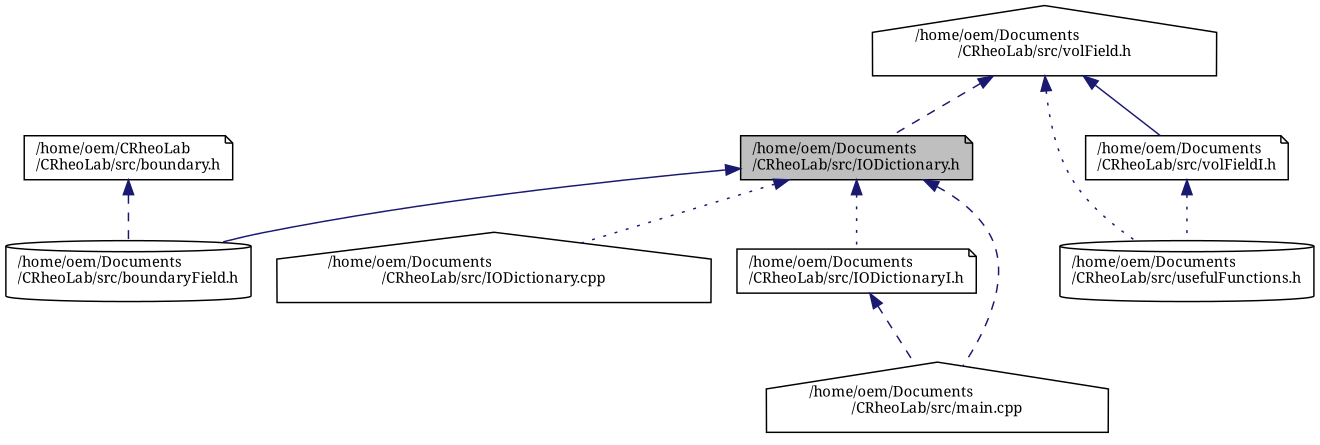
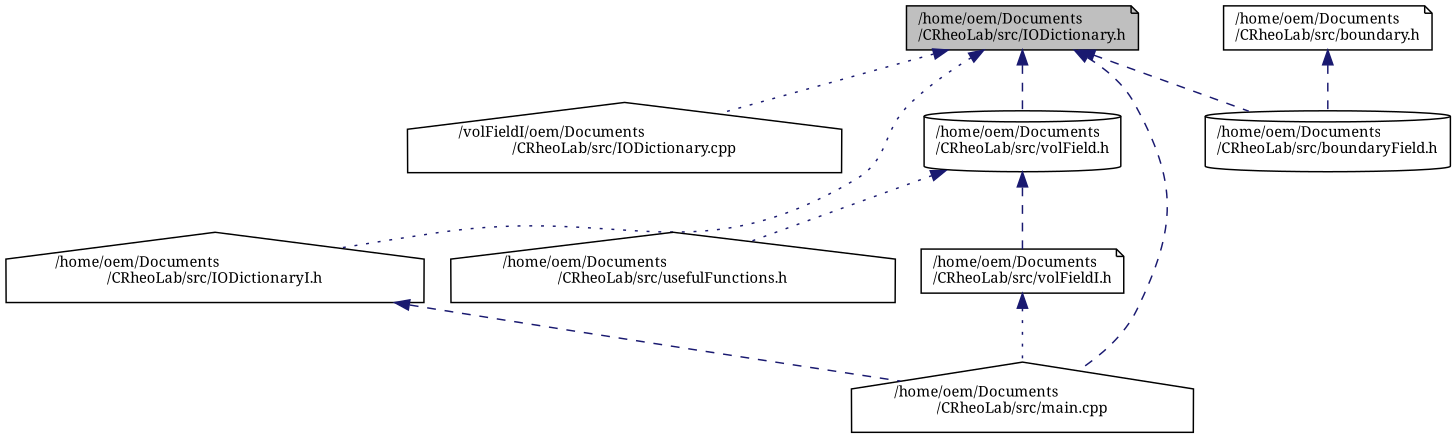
node "/home/oem/Documents /CRheoLab/src/volField.h": shape house -> cylinder
edge "/home/oem/Documents /CRheoLab/src/IODictionary.h" -> "/home/oem/Documents /CRheoLab/src/volField.h": reversed
edge "/home/oem/Documents /CRheoLab/src/volFieldI.h" -> "/home/oem/Documents /CRheoLab/src/volField.h": style solid -> dashed
node "/home/oem/CRheoLab /CRheoLab/src/boundary.h": label "/home/oem/CRheoLab /CRheoLab/src/boundary.h" -> "/home/oem/Documents /CRheoLab/src/boundary.h"
edge "/home/oem/Documents /CRheoLab/src/boundaryField.h" -> "/home/oem/Documents /CRheoLab/src/IODictionary.h": style solid -> dashed
edge "/home/oem/Documents /CRheoLab/src/usefulFunctions.h" -> "/home/oem/Documents /CRheoLab/src/volFieldI.h": now "/home/oem/Documents /CRheoLab/src/main.cpp" -> "/home/oem/Documents /CRheoLab/src/volFieldI.h"
node "/home/oem/Documents /CRheoLab/src/IODictionary.cpp": label "/home/oem/Documents /CRheoLab/src/IODictionary.cpp" -> "/volFieldI/oem/Documents /CRheoLab/src/IODictionary.cpp"
node "/home/oem/Documents /CRheoLab/src/IODictionaryI.h": shape note -> house
node "/home/oem/Documents /CRheoLab/src/usefulFunctions.h": shape cylinder -> house
